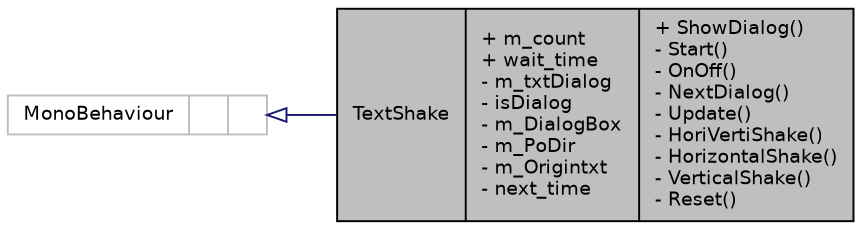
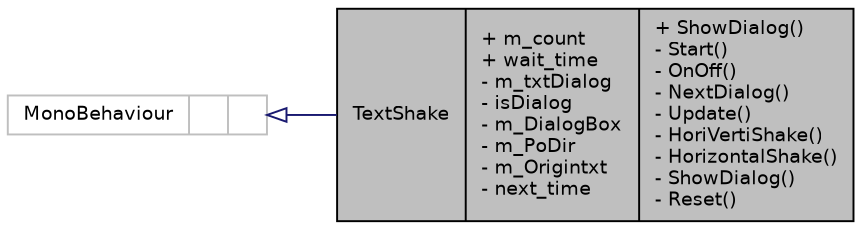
node "TextShake": text "- VerticalShake()" -> "- ShowDialog()"
